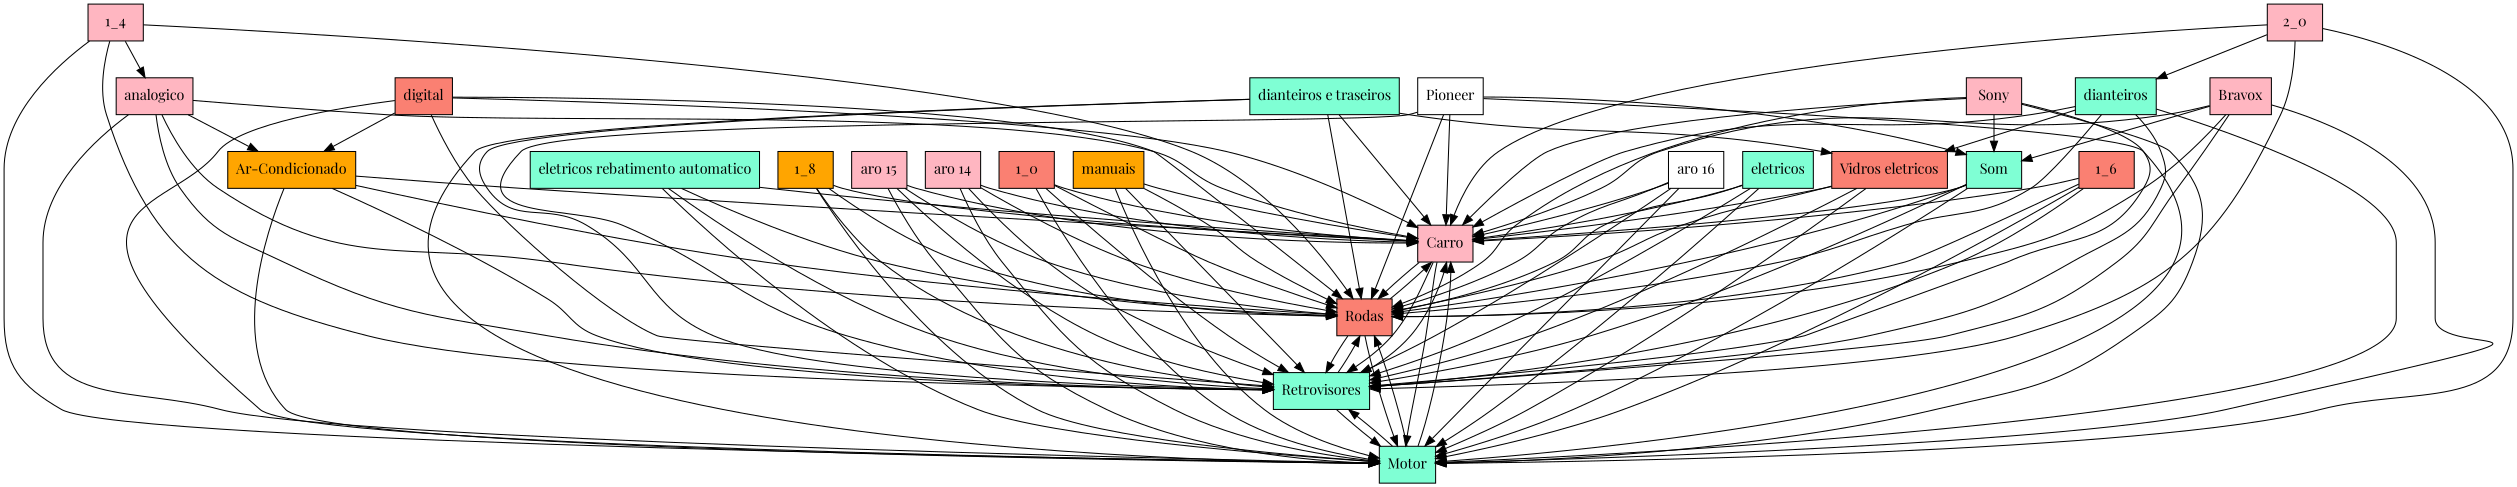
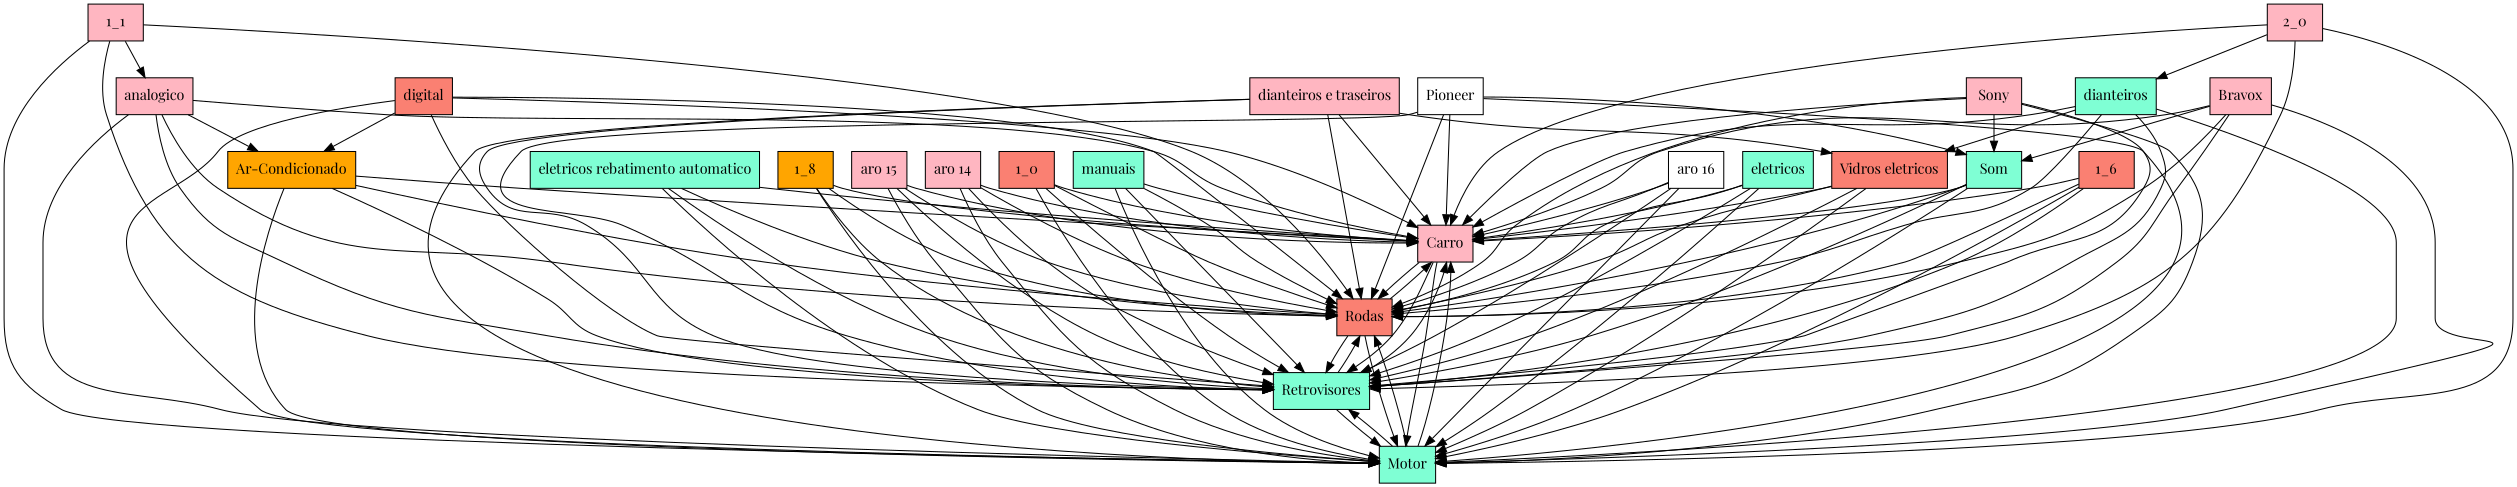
node "1_4": label "1_4" -> "1_1"
node "dianteiros e traseiros": fillcolor aquamarine -> lightpink
node "manuais": fillcolor orange -> aquamarine
